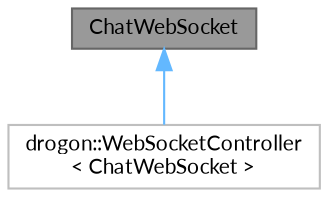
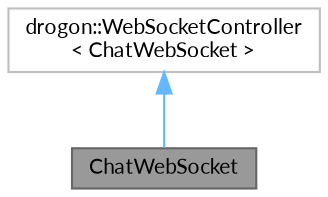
edge "drogon::WebSocketController < ChatWebSocket >" -> "ChatWebSocket": reversed
